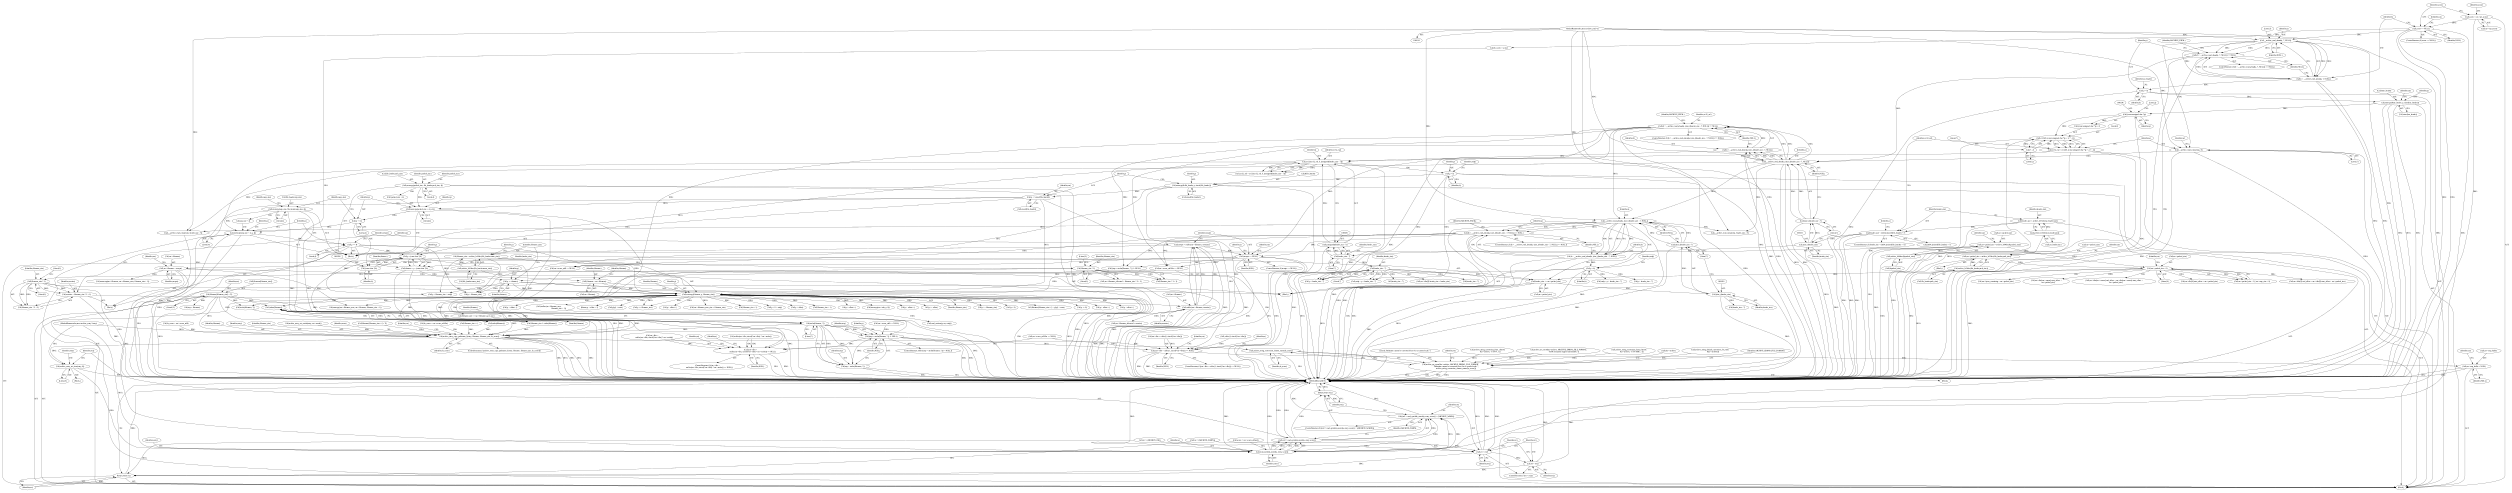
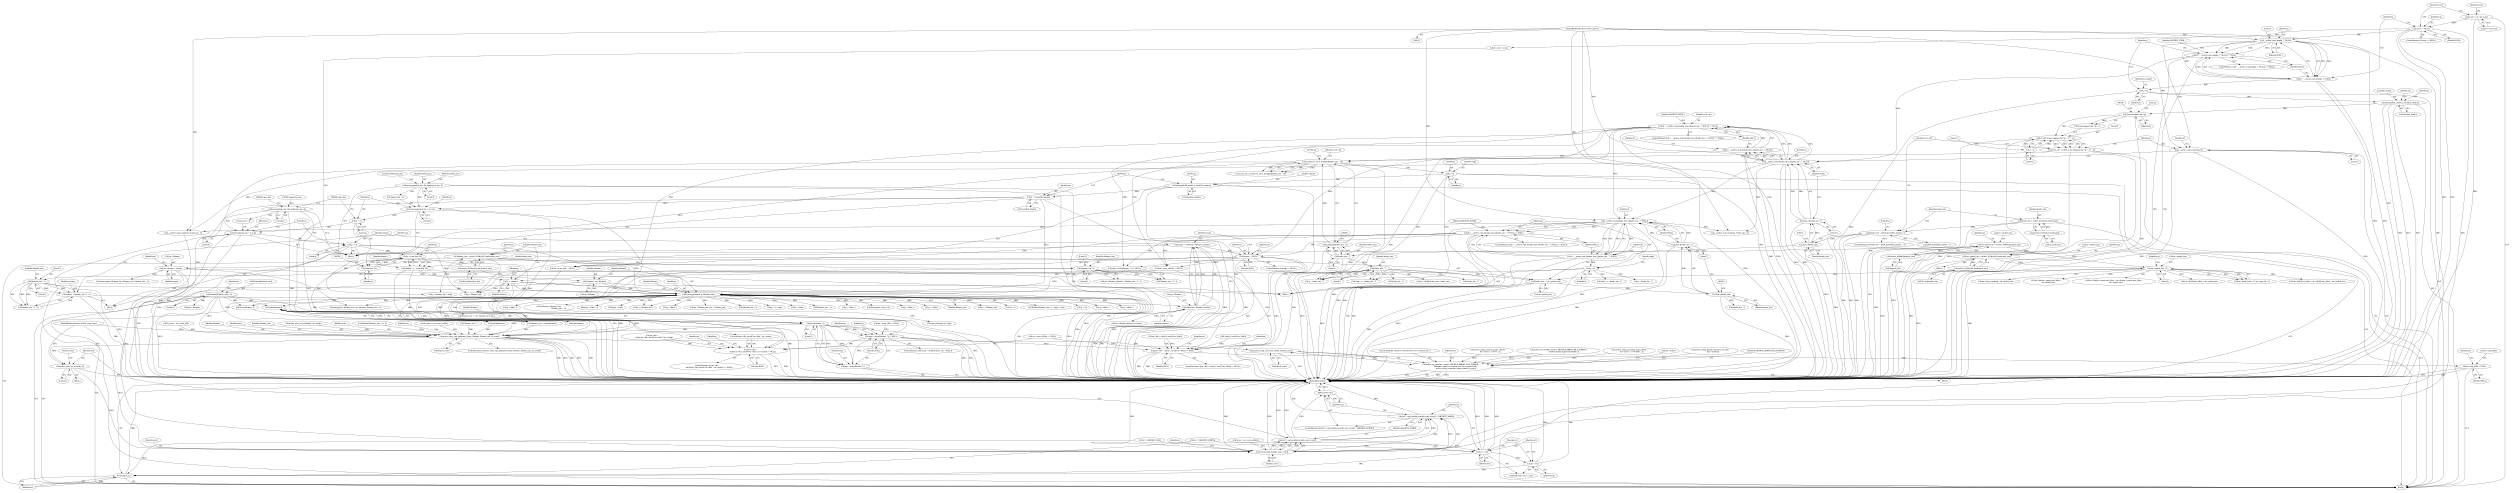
edge "(Call,p += distance)" -> "(Call,p + filename_size > endp)": now "(Call,p += distance)" -> "(Call,realloc(rar->dbo, sizeof(*rar->dbo) * rar->nodes))"
